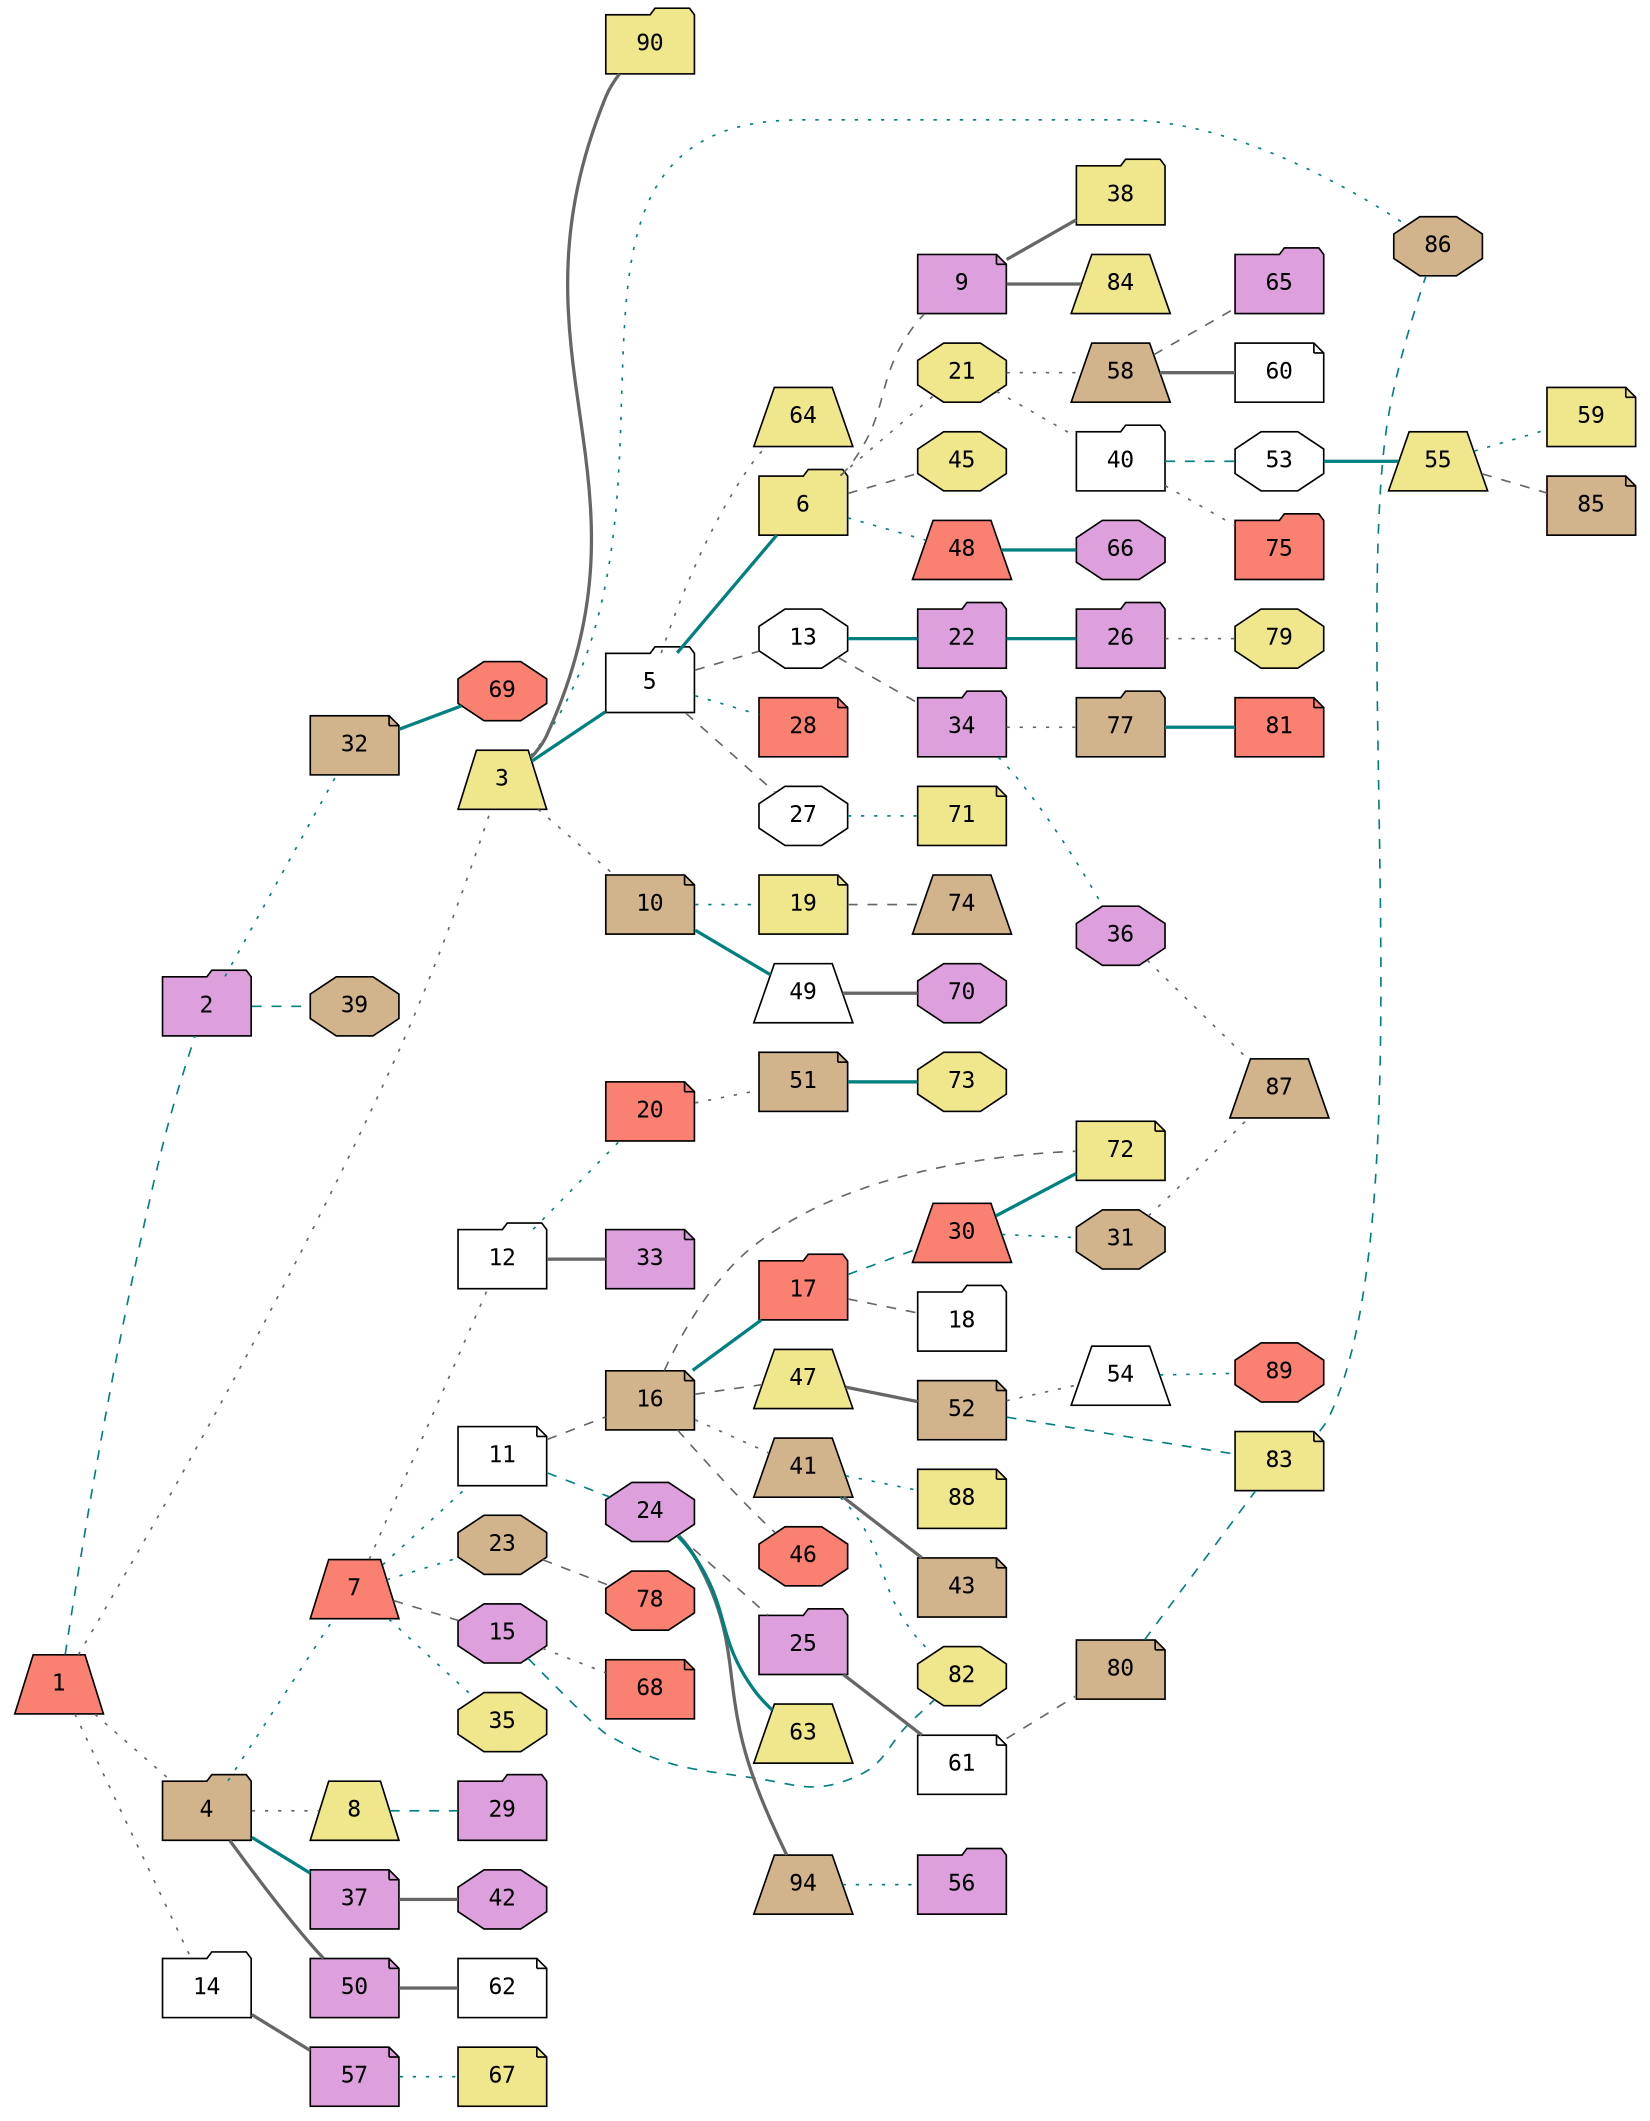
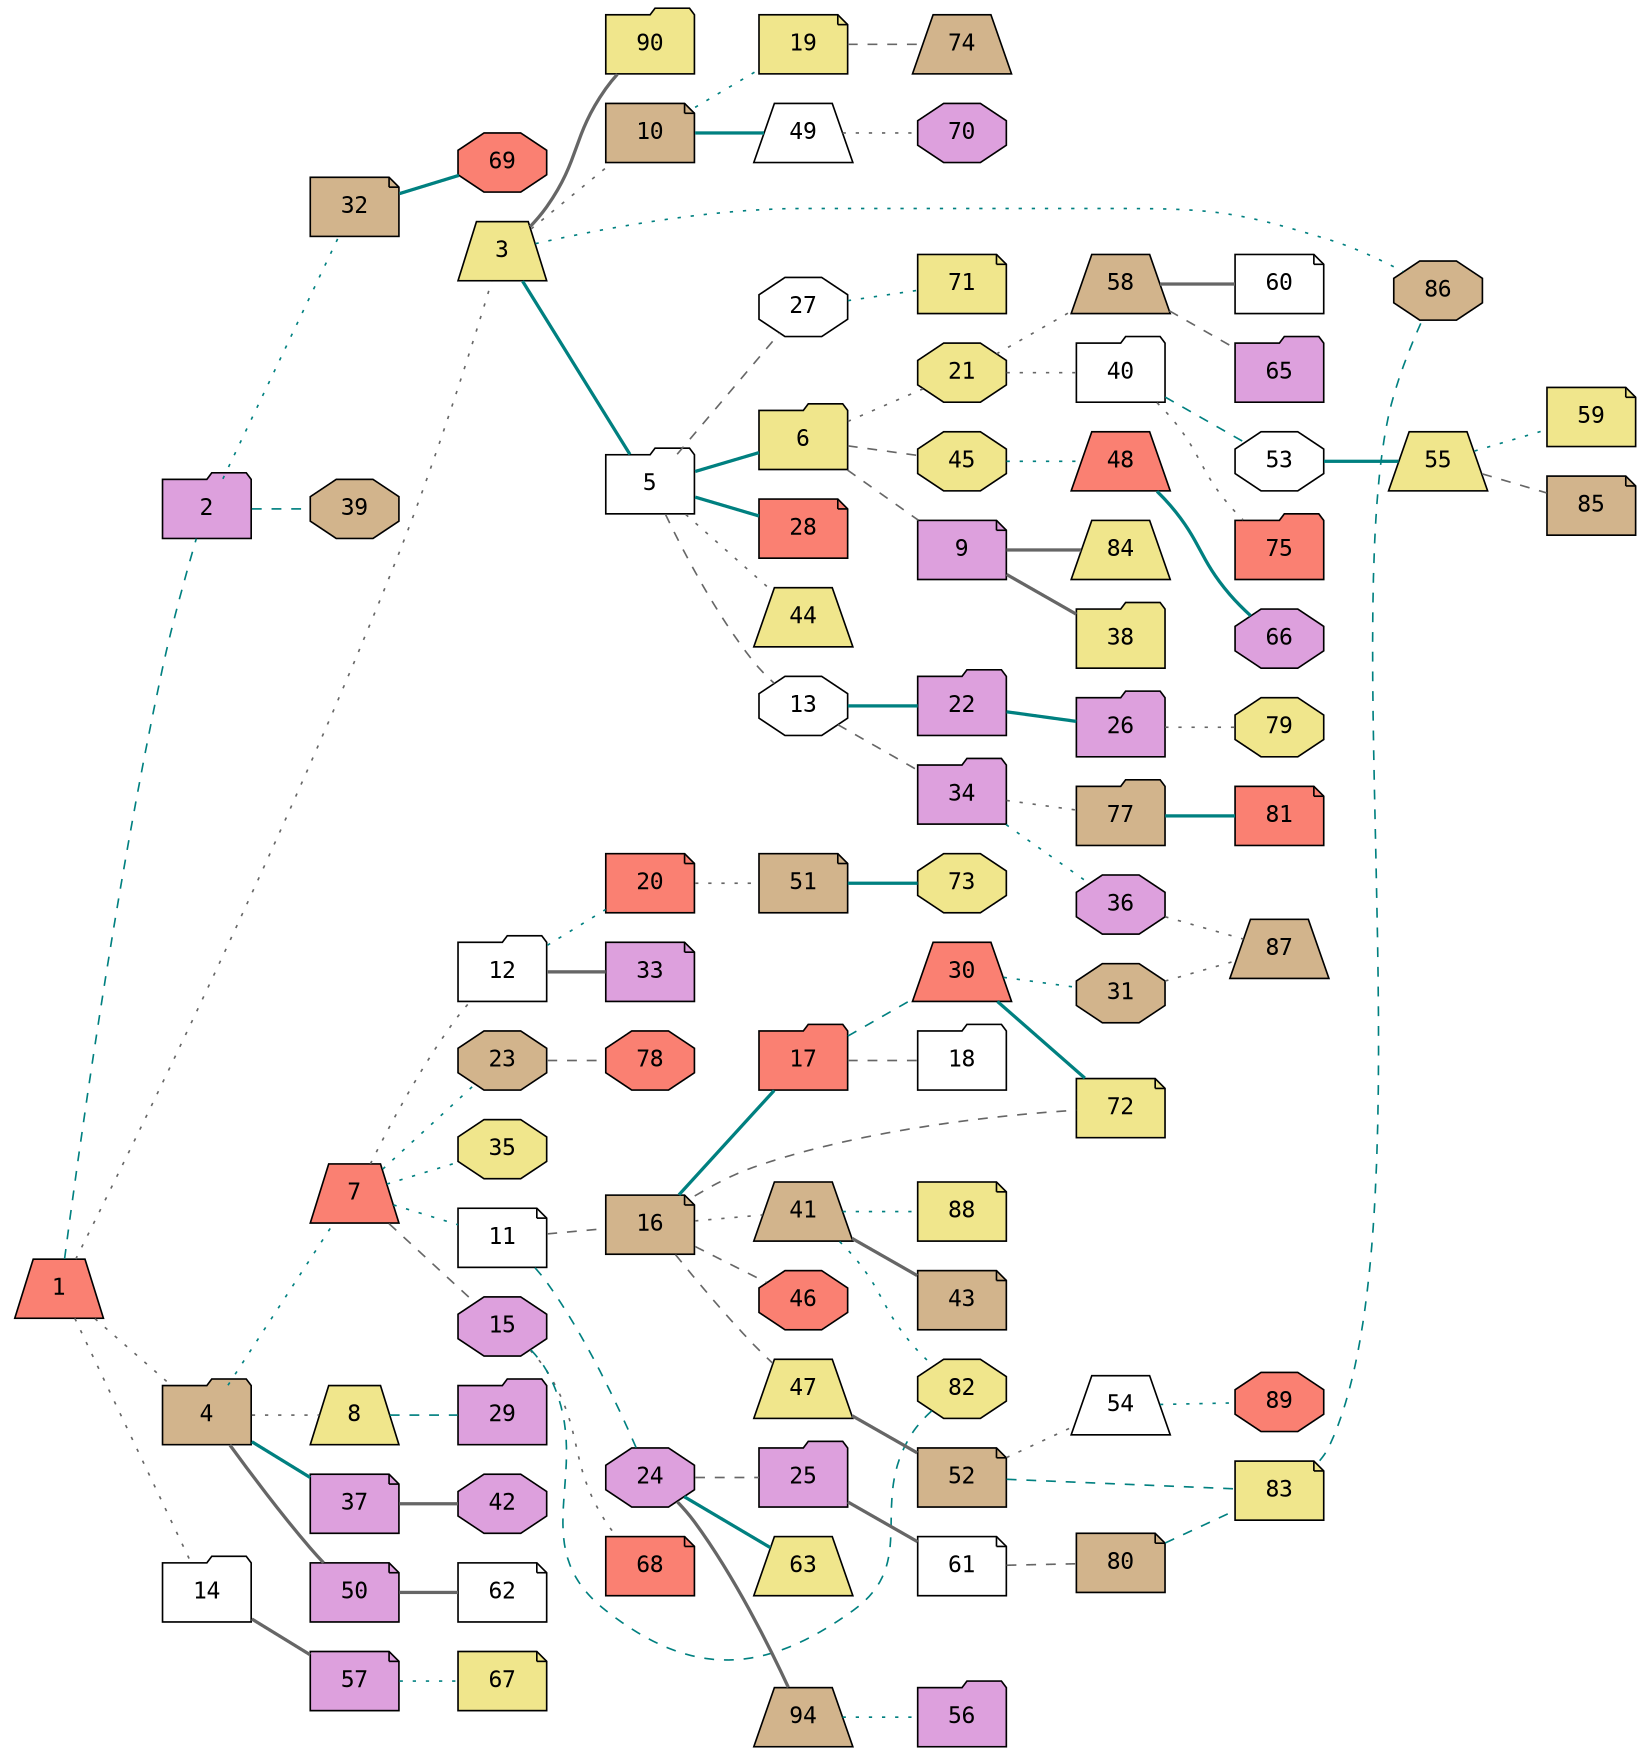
node "64": label "64" -> "44"
edge "6" -- "48": now "45" -- "48"
edge "5" -- "28": style dotted -> bold
edge "49" -- "70": style bold -> dotted
